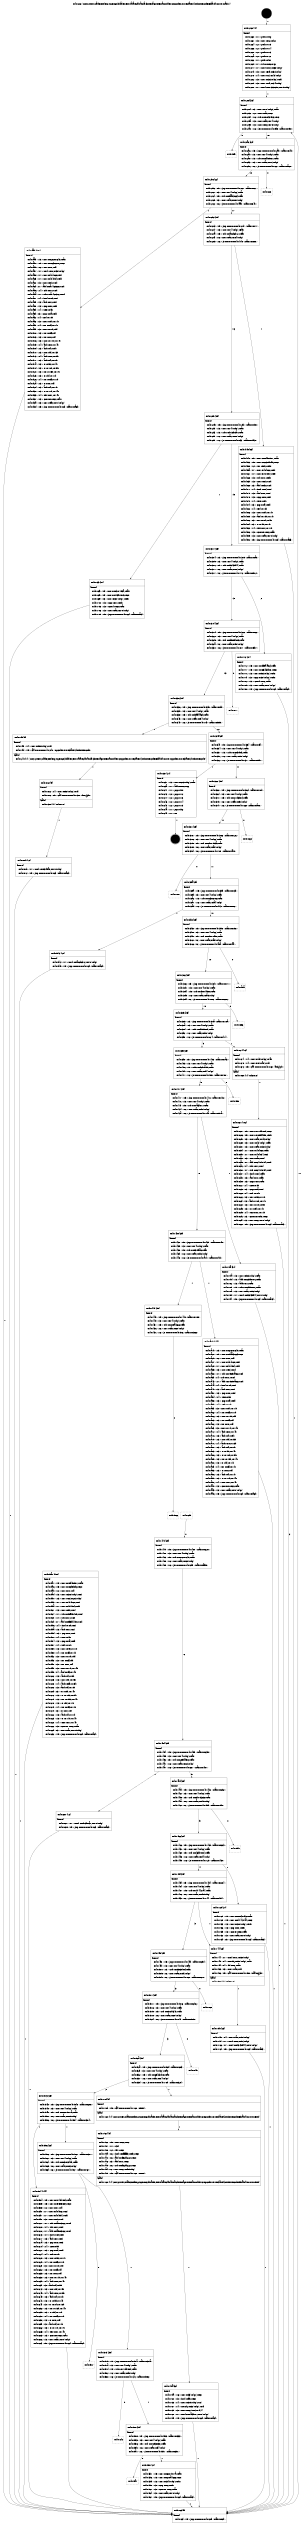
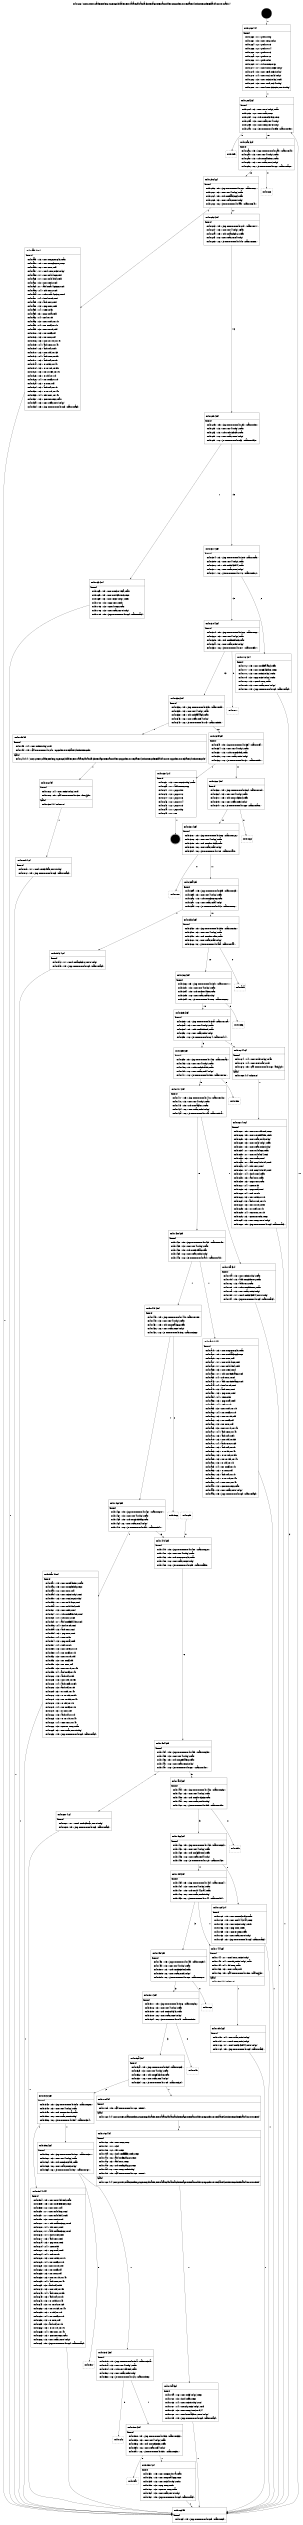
node "0x401b4e [83]": removed
node "0x401462 [25]": added
